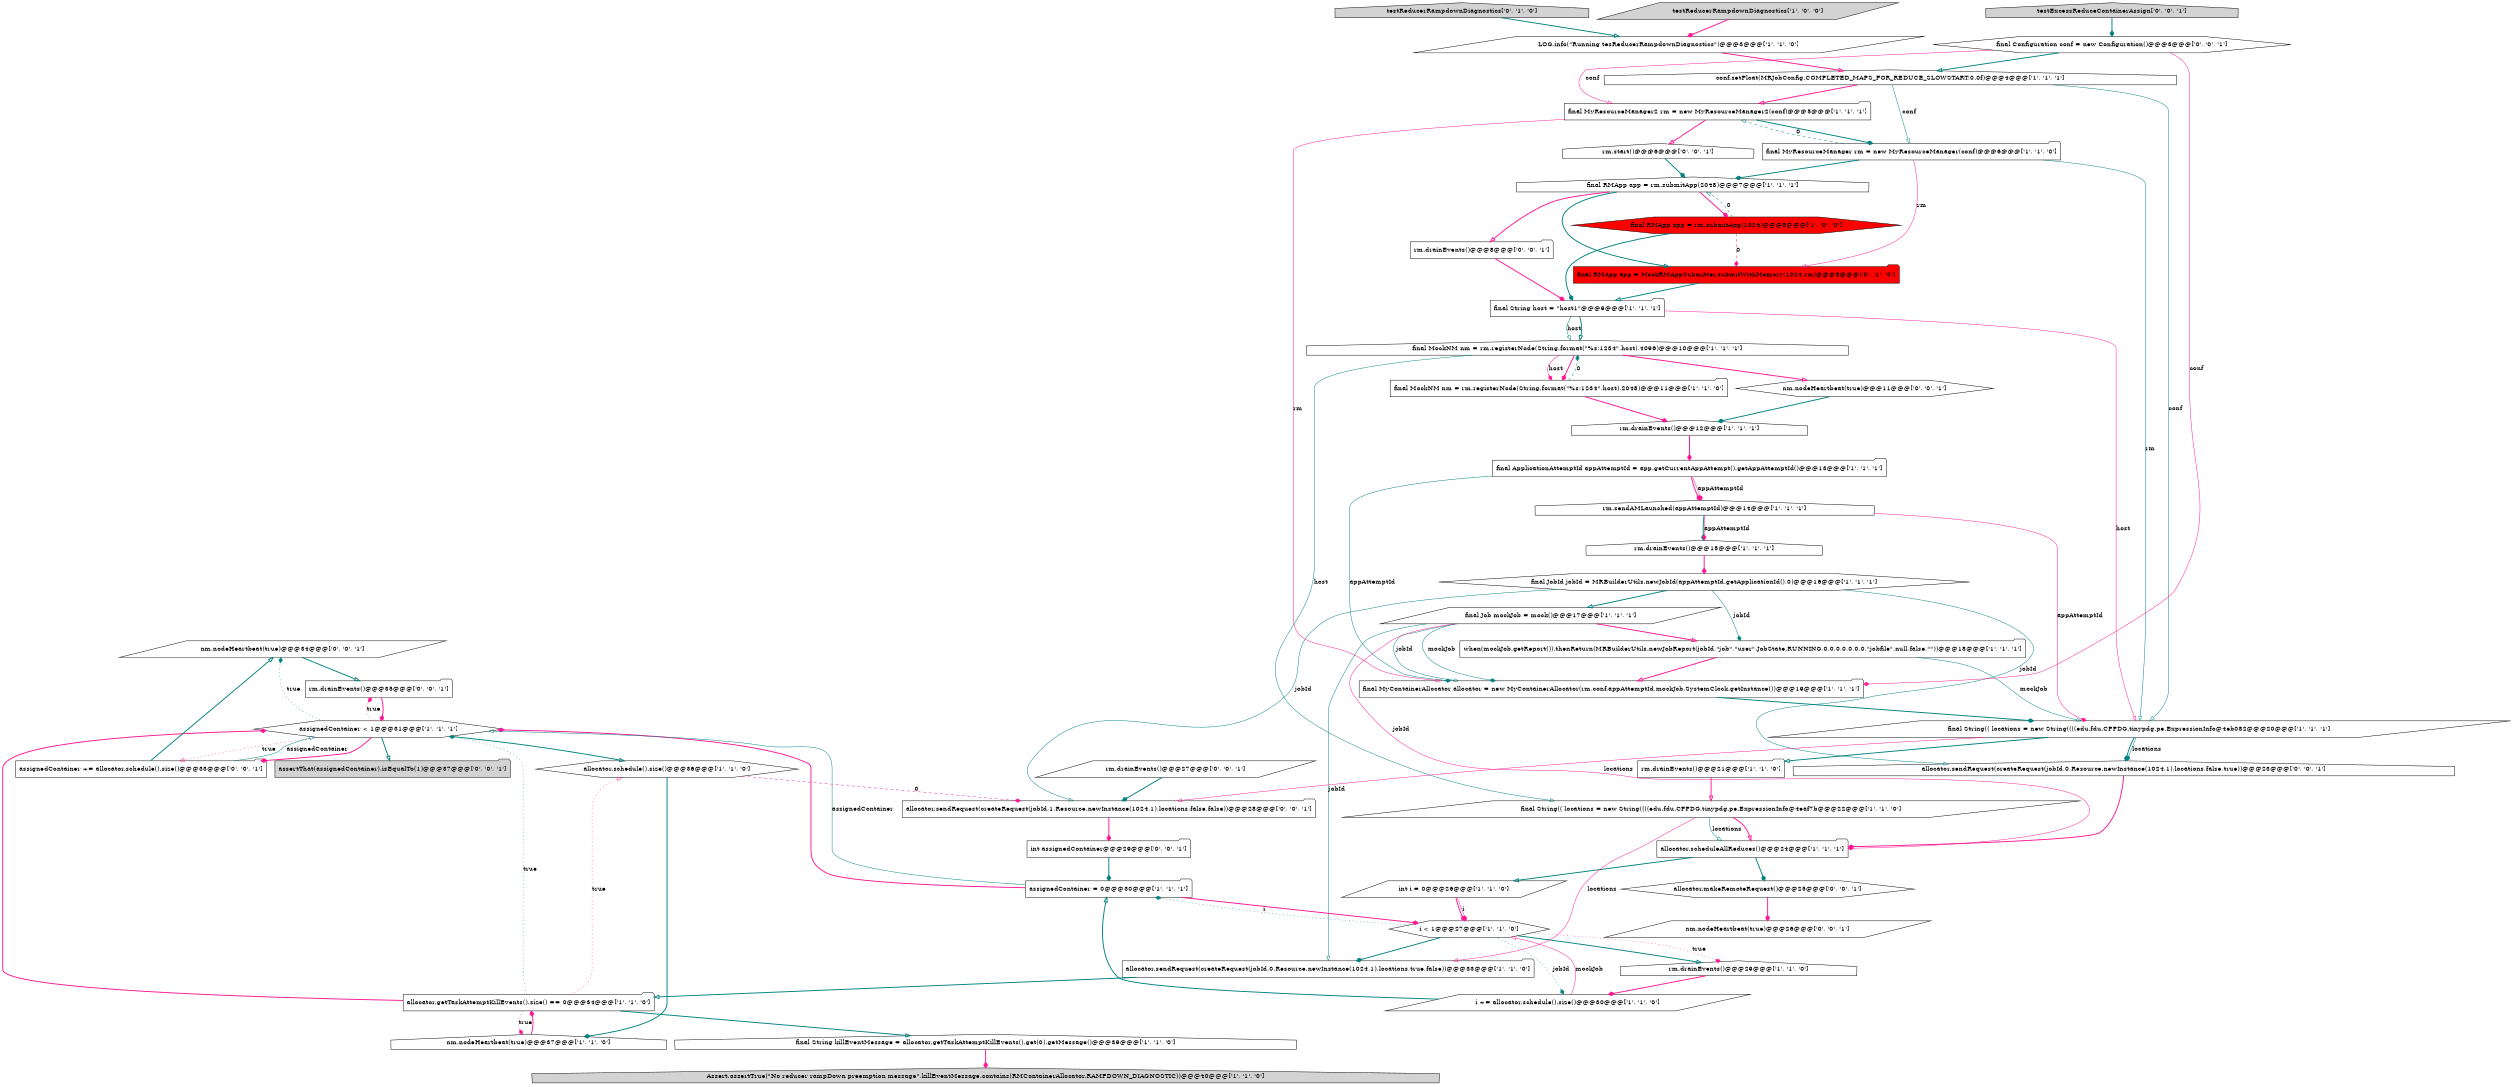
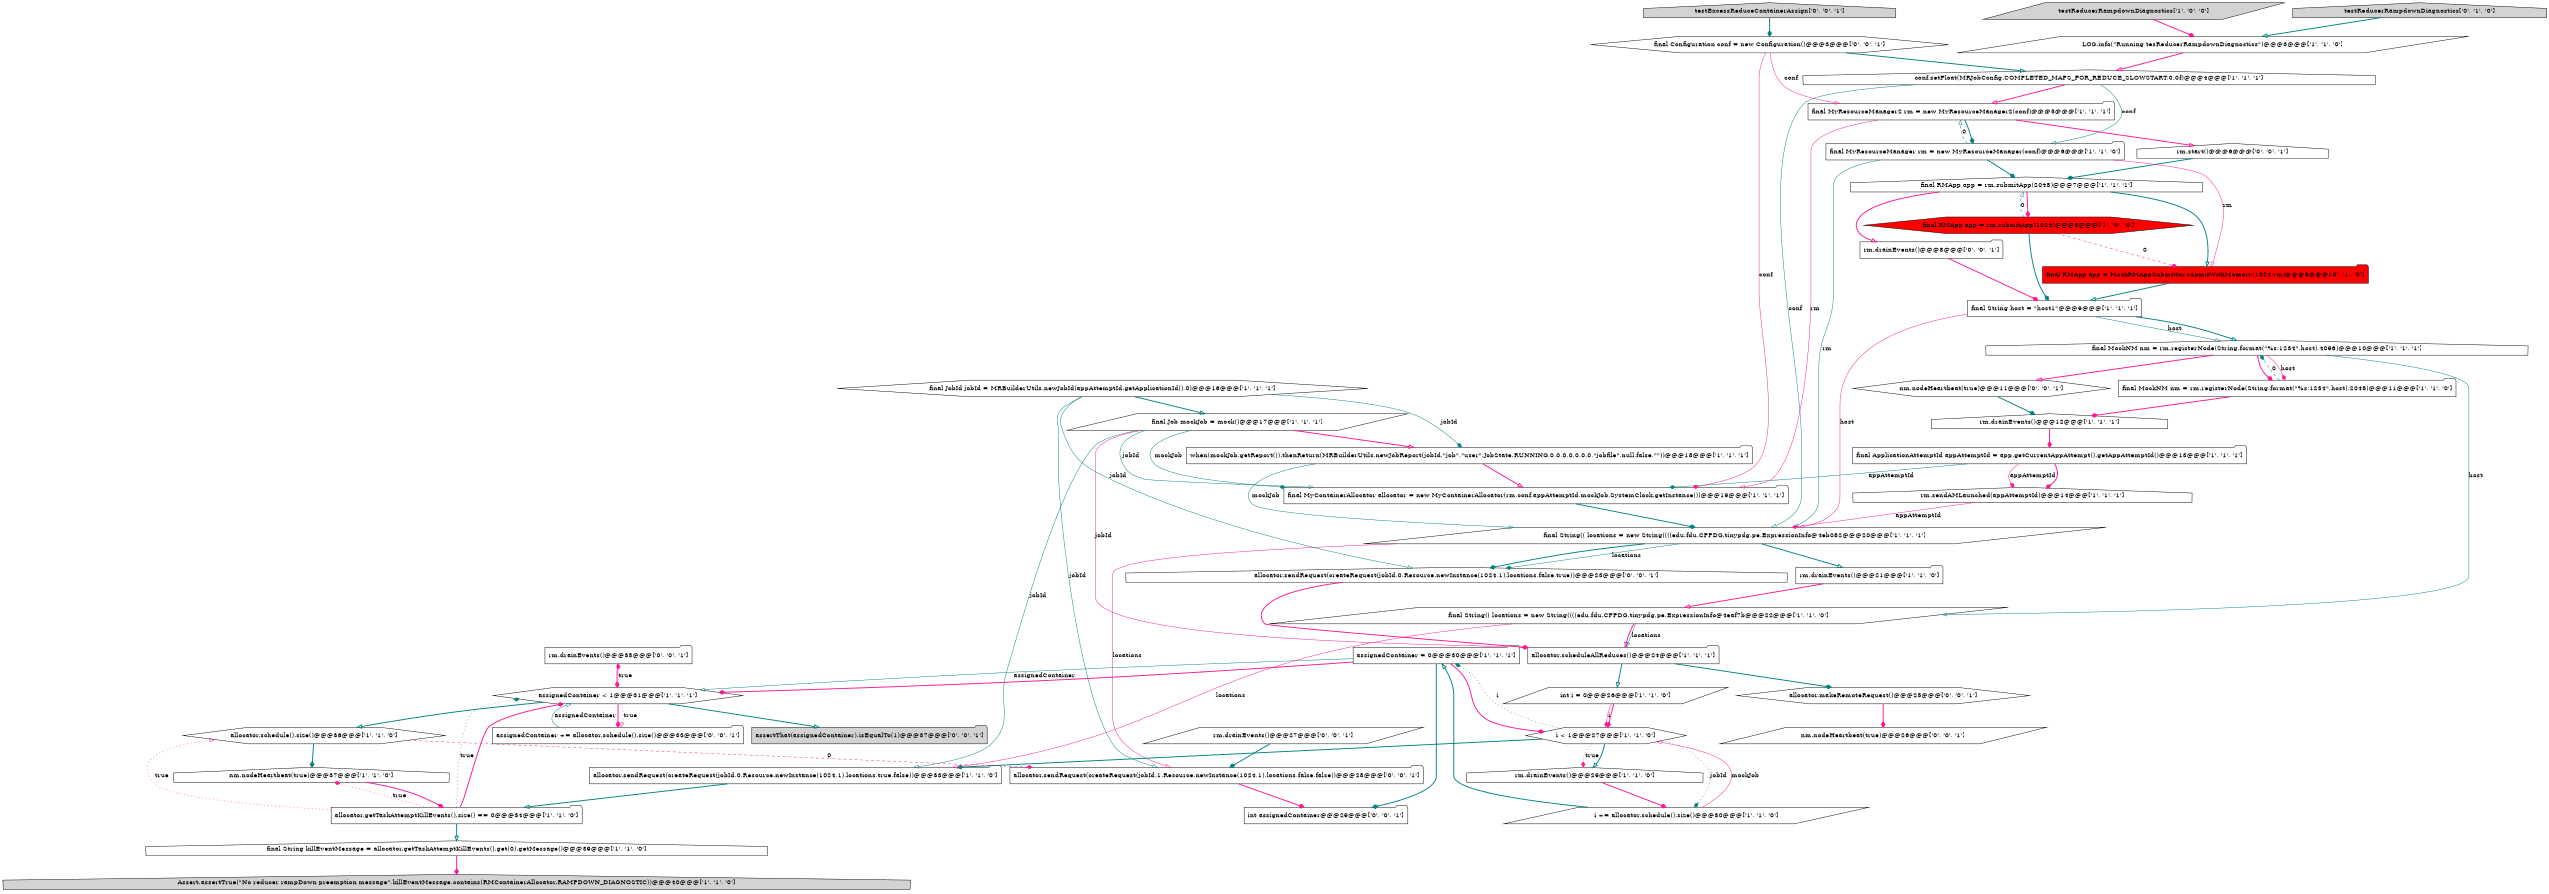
node "rm.drainEvents()@@@15@@@['1', '1', '1']": removed
node "nm.nodeHeartbeat(true)@@@34@@@['0', '0', '1']": removed
edge "int assignedContainer@@@29@@@['0', '0', '1']" -> "assignedContainer = 0@@@30@@@['1', '1', '1']": reversed
